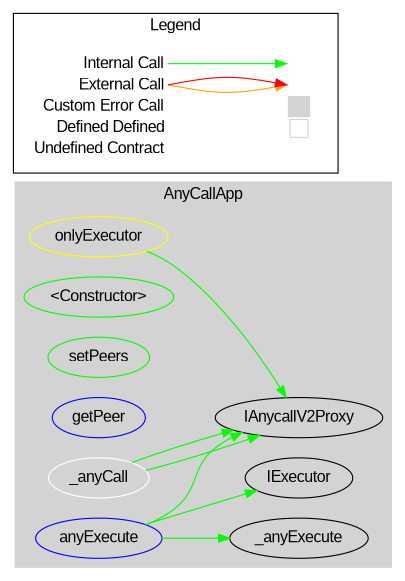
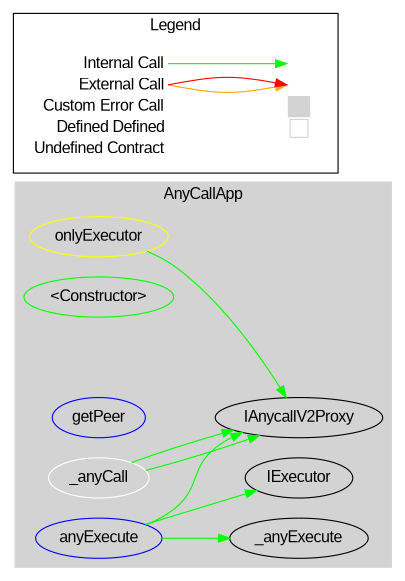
node "setPeers": removed
